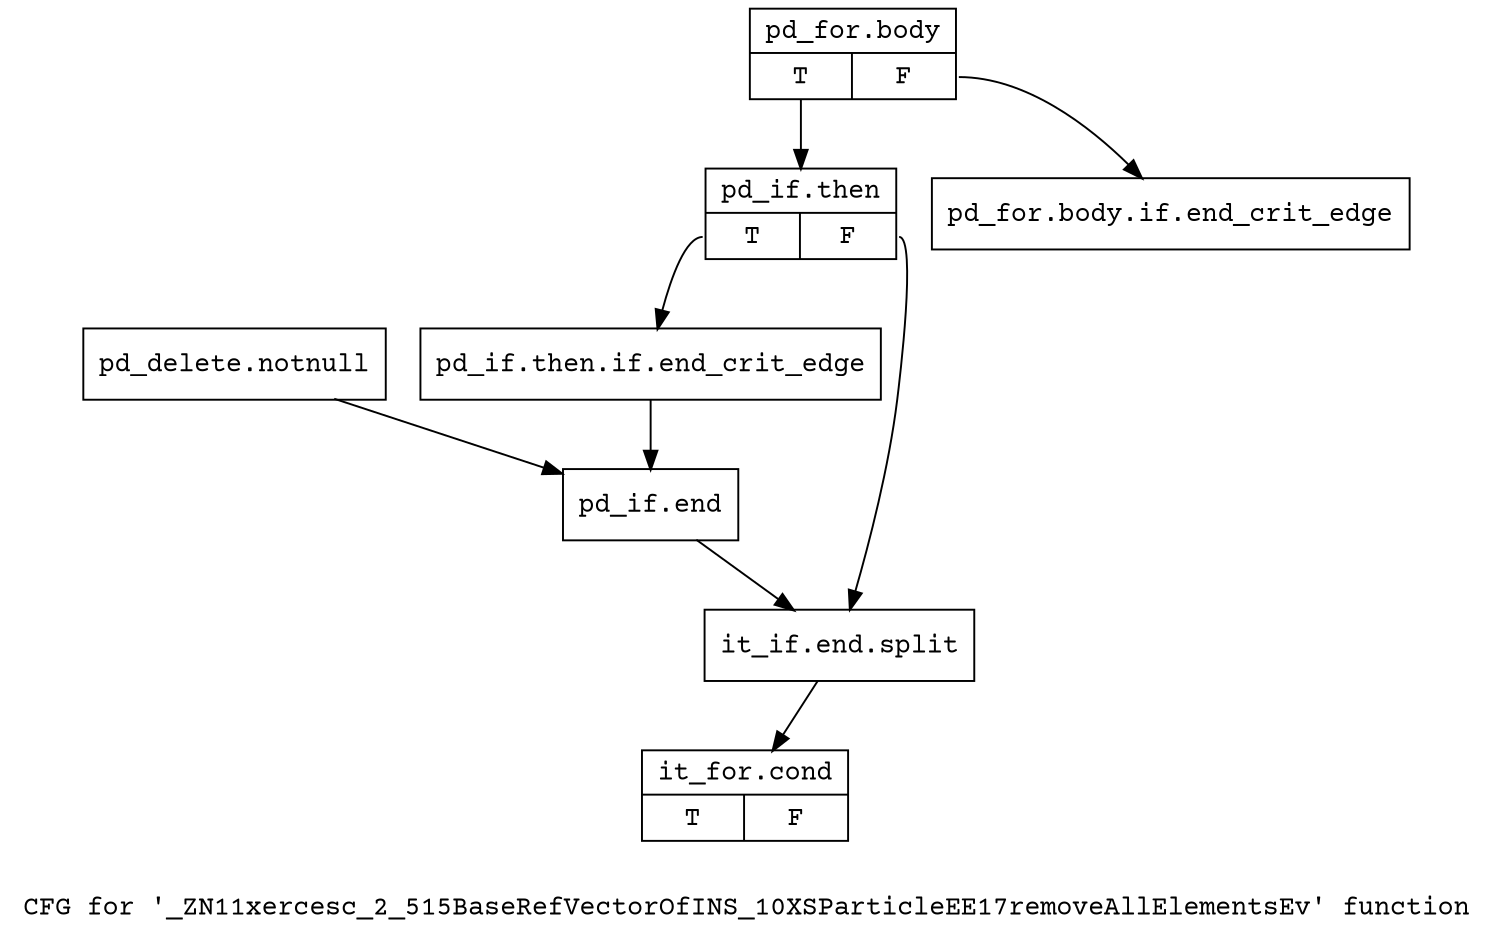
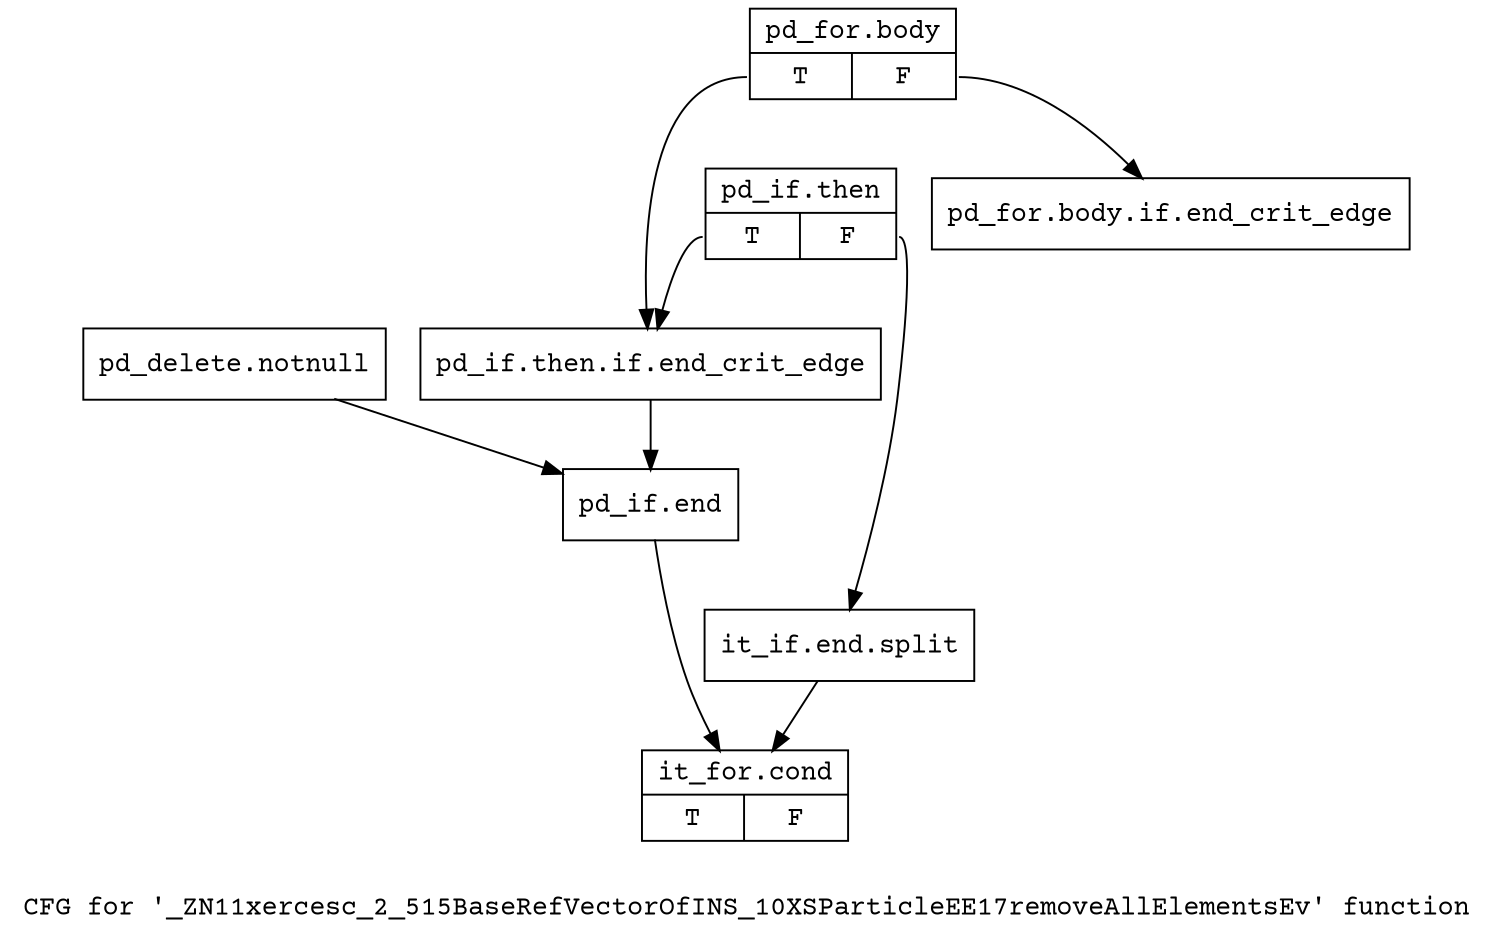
edge "pd_for.body" -> "pd_if.then": now "pd_for.body" -> "pd_if.then.if.end_crit_edge"
edge "pd_if.end" -> "it_if.end.split": now "pd_if.end" -> "it_for.cond"
